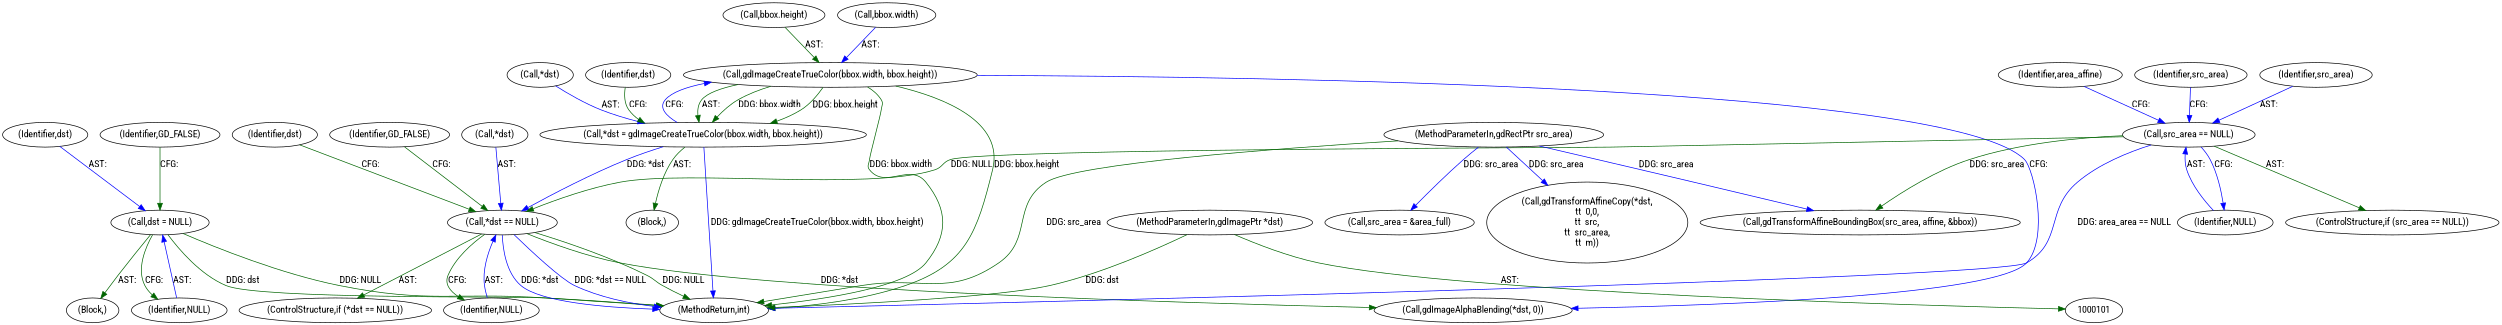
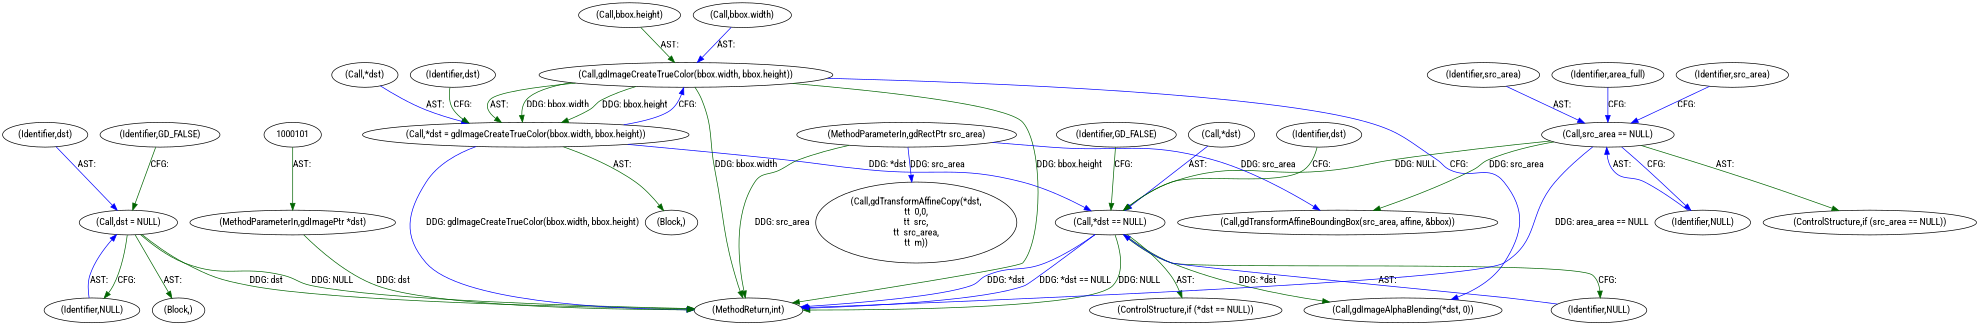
node "(Identifier,area_affine)": label "(Identifier,area_affine)" -> "(Identifier,area_full)"
node "(Call,src_area = &area_full)": removed
edge "(MethodParameterIn,gdImagePtr *dst)" -> "1000101": reversed
